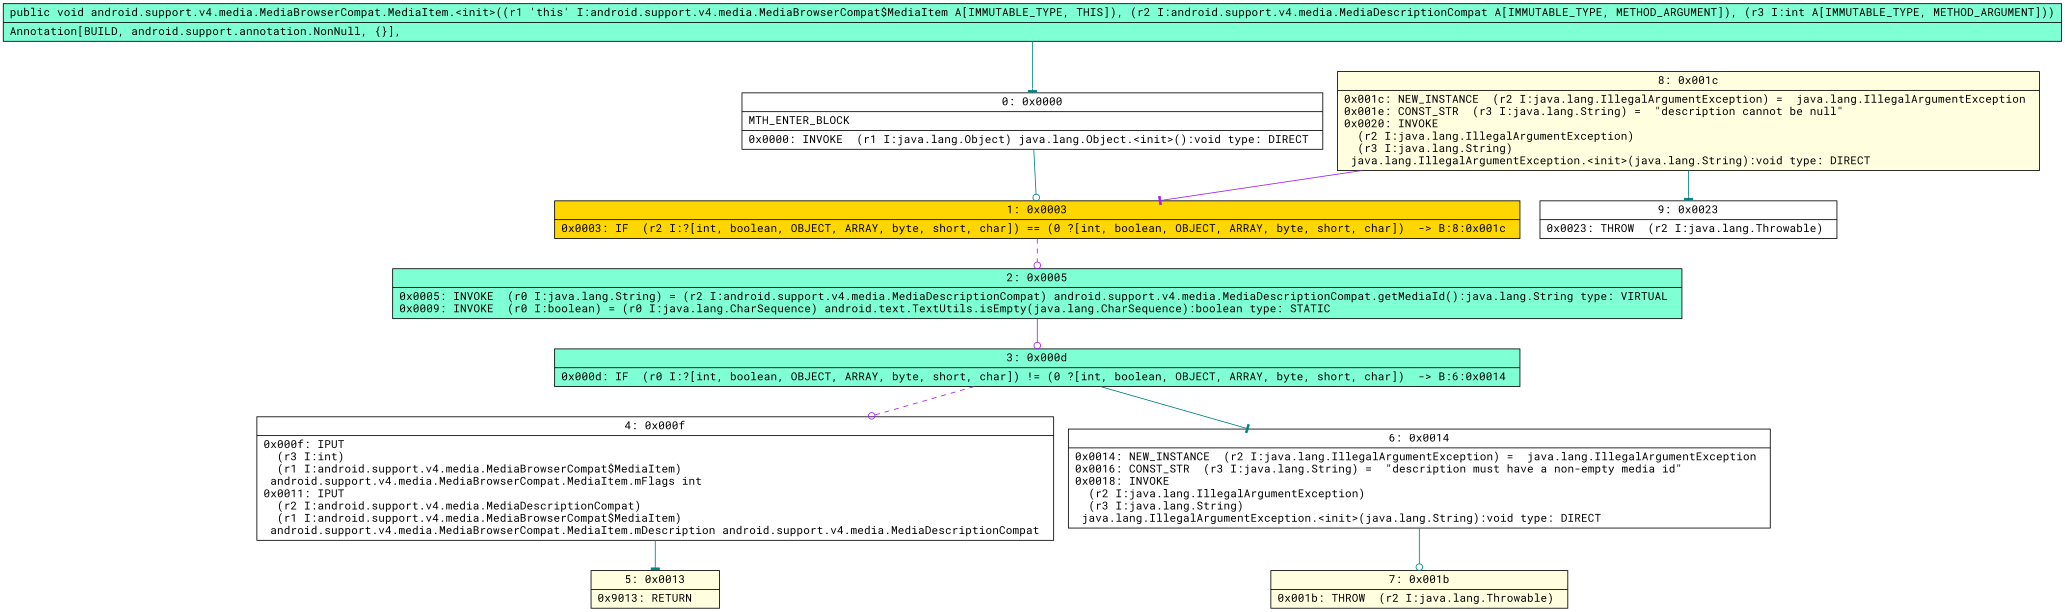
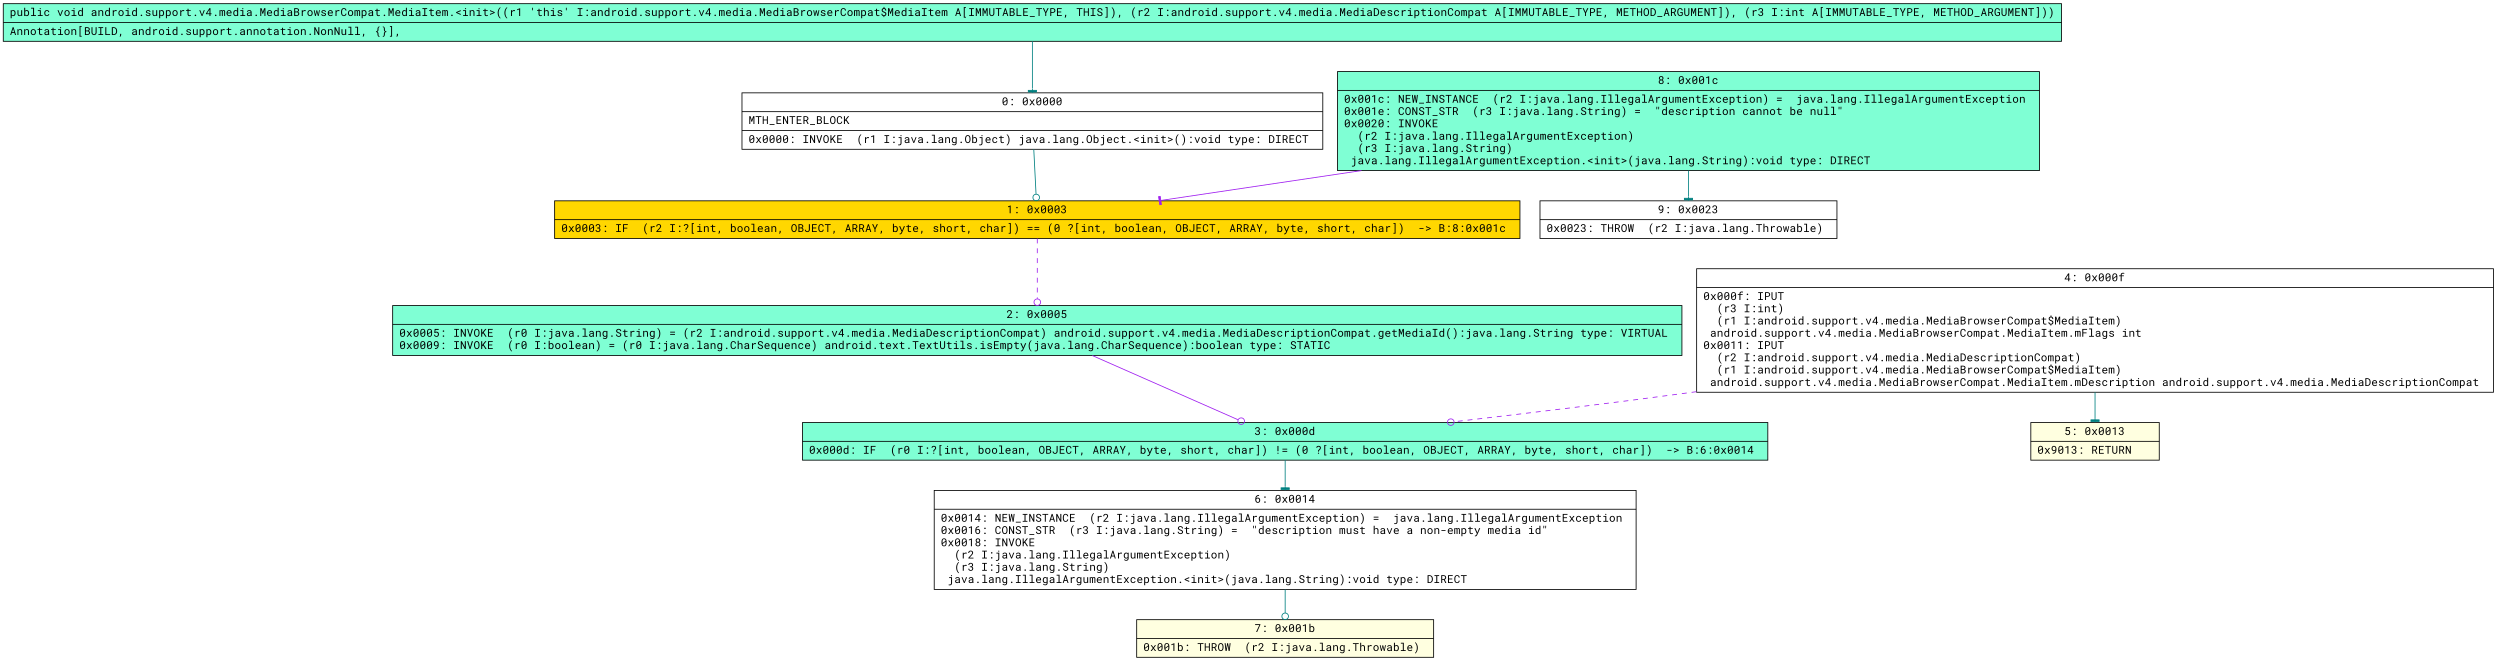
node "8: 0x001c": fillcolor lightyellow -> aquamarine
edge "3: 0x000d" -> "4: 0x000f": reversed
